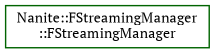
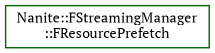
node "Nanite::FStreamingManager ::FStreamingManager": label "Nanite::FStreamingManager ::FStreamingManager" -> "Nanite::FStreamingManager ::FResourcePrefetch"
